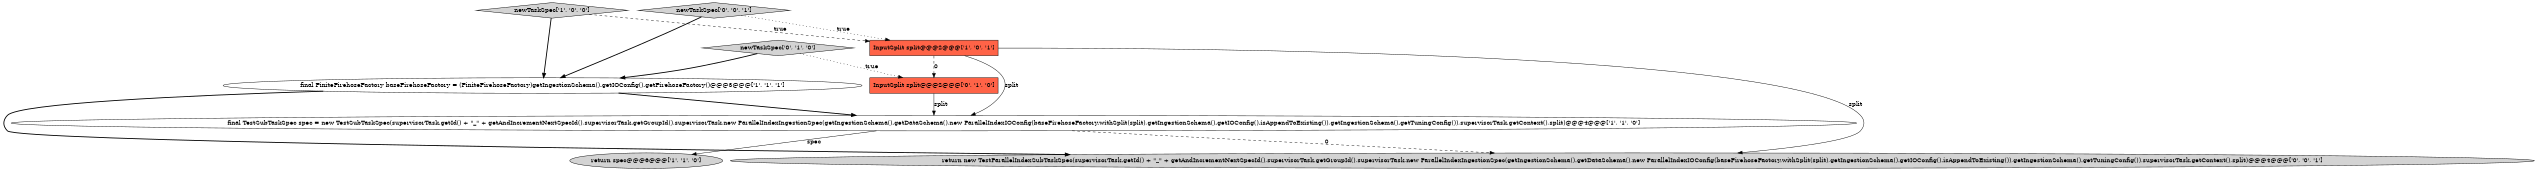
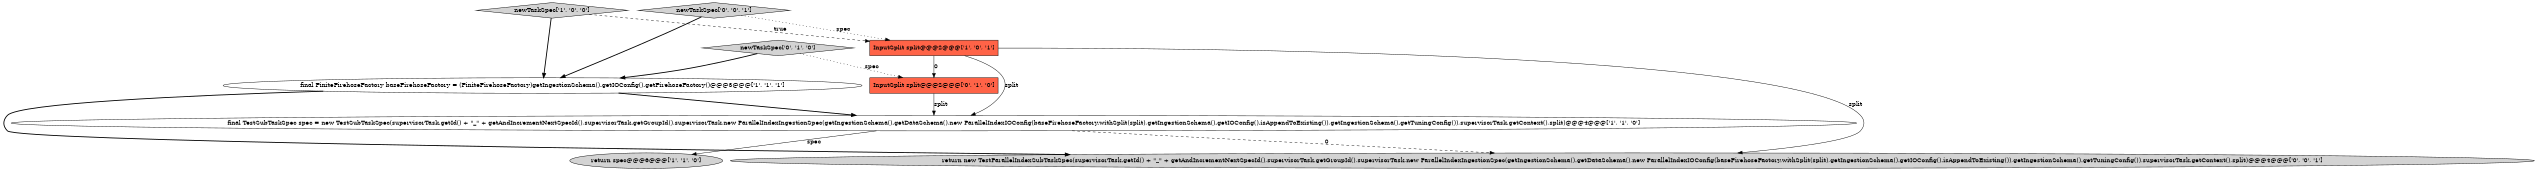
edge "newTaskSpec['0', '0', '1']" -> "InputSplit split@@@2@@@['1', '0', '1']": label "true" -> "spec"
edge "InputSplit split@@@2@@@['1', '0', '1']" -> "InputSplit split@@@2@@@['0', '1', '0']": style dashed -> solid
edge "newTaskSpec['0', '1', '0']" -> "InputSplit split@@@2@@@['0', '1', '0']": label "true" -> "spec"
